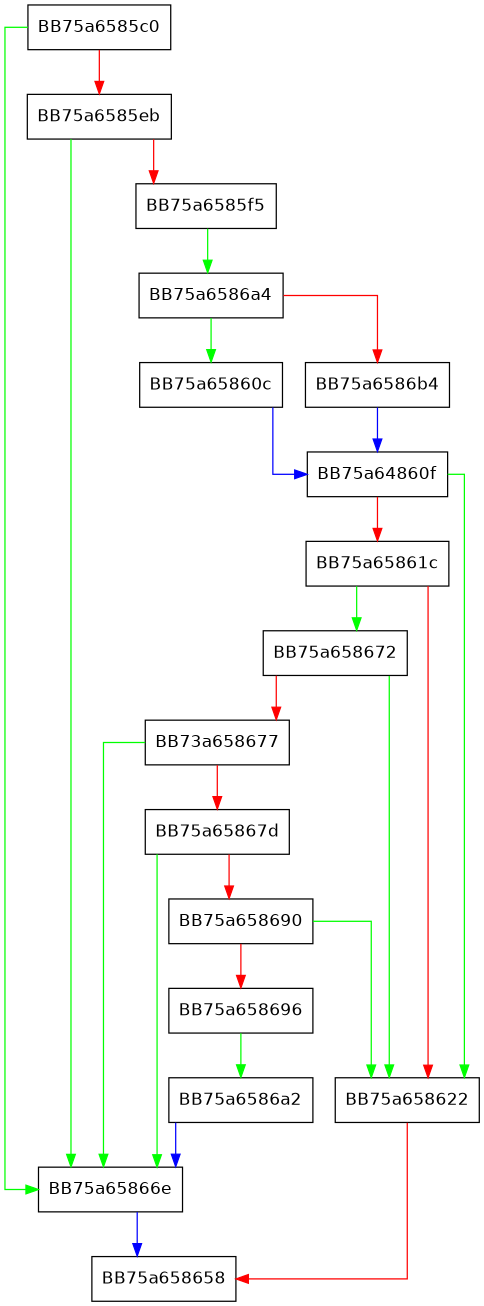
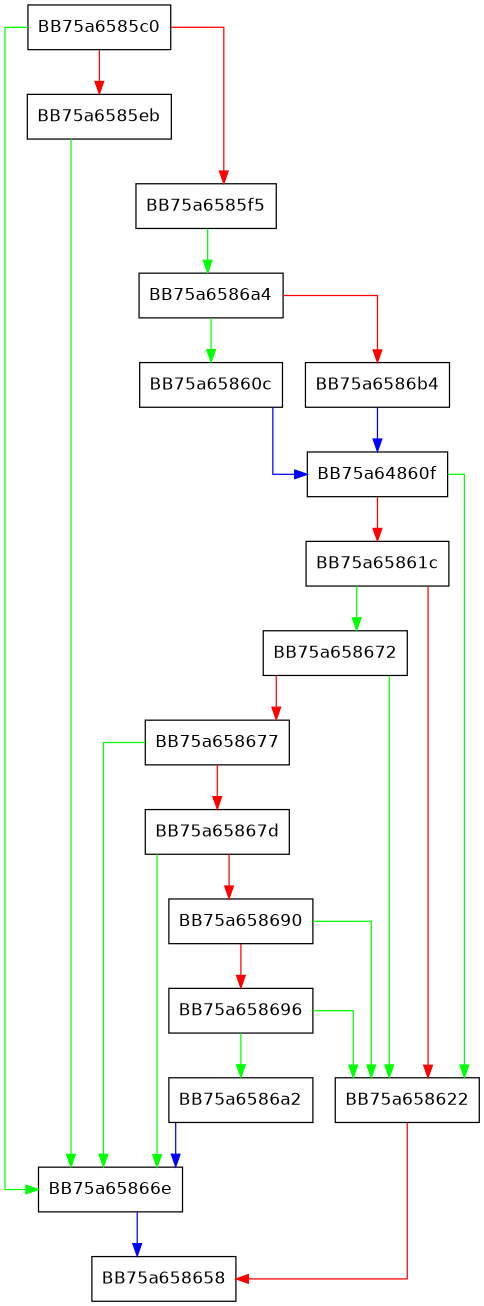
edge "BB75a6585eb" -> "BB75a6585f5": now "BB75a6585c0" -> "BB75a6585f5"
node "BB73a658677": label "BB73a658677" -> "BB75a658677"
edge "BB75a658696" -> "BB75a658622": added
